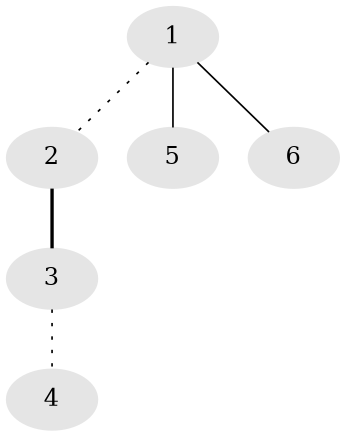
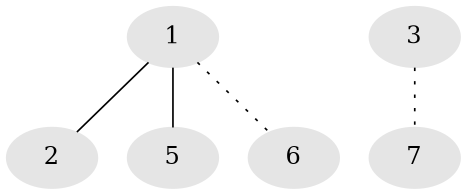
edge "1" -- "2": style dotted -> solid
edge "1" -- "6": style solid -> dotted
edge "2" -- "3": removed
node "4": label "4" -> "7"
